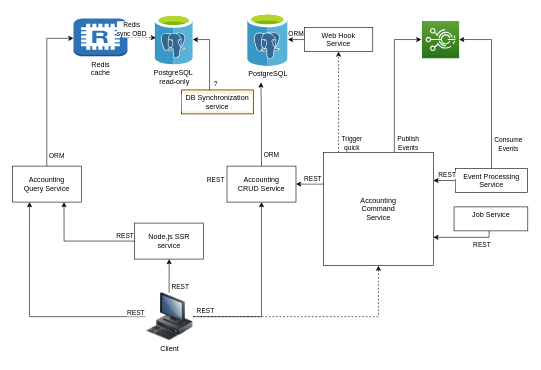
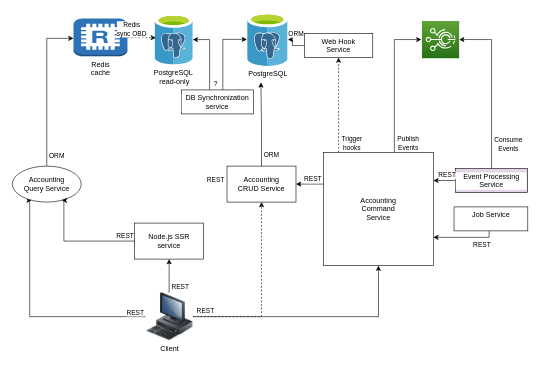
edge "DB Synchronization service" -> "PostgreSQL": added
node "Web Hook Service": moved (339, 39) -> (339, 45)
node "DB Synchronization service": fillcolor #fff2cc -> #ffffff
node "Trigger quick": label "Trigger quick" -> "Trigger hooks"
node "Event Processing Service": fillcolor #ffffff -> #e1d5e7
node "Accounting Query Service": shape rectangle -> ellipse
edge "Client" -> "Accounting CRUD Service": style solid -> dashed
edge "Client" -> "Accounting Command Service": style dashed -> solid
